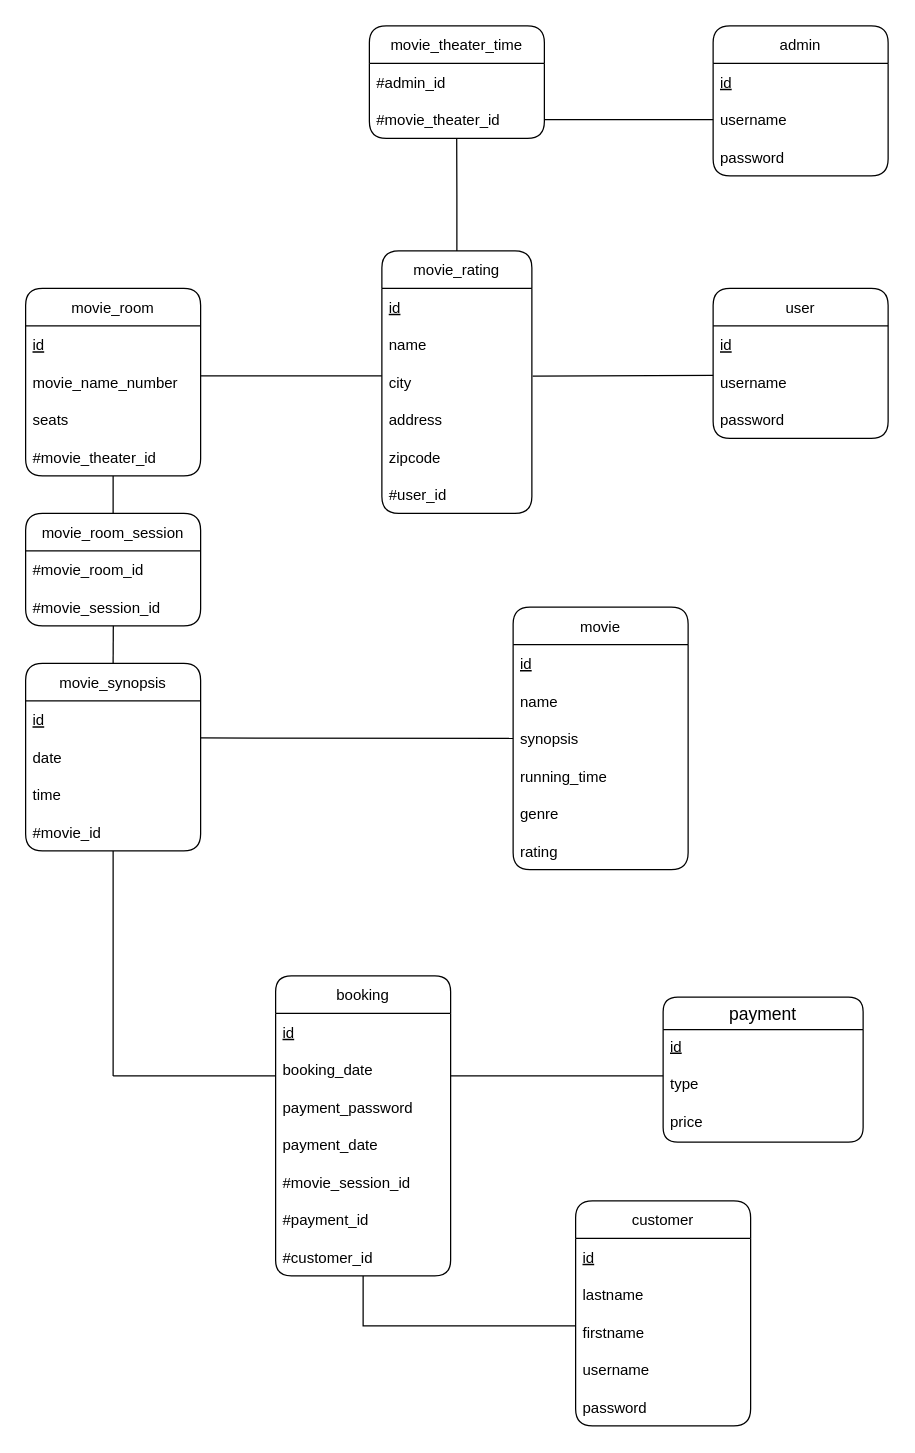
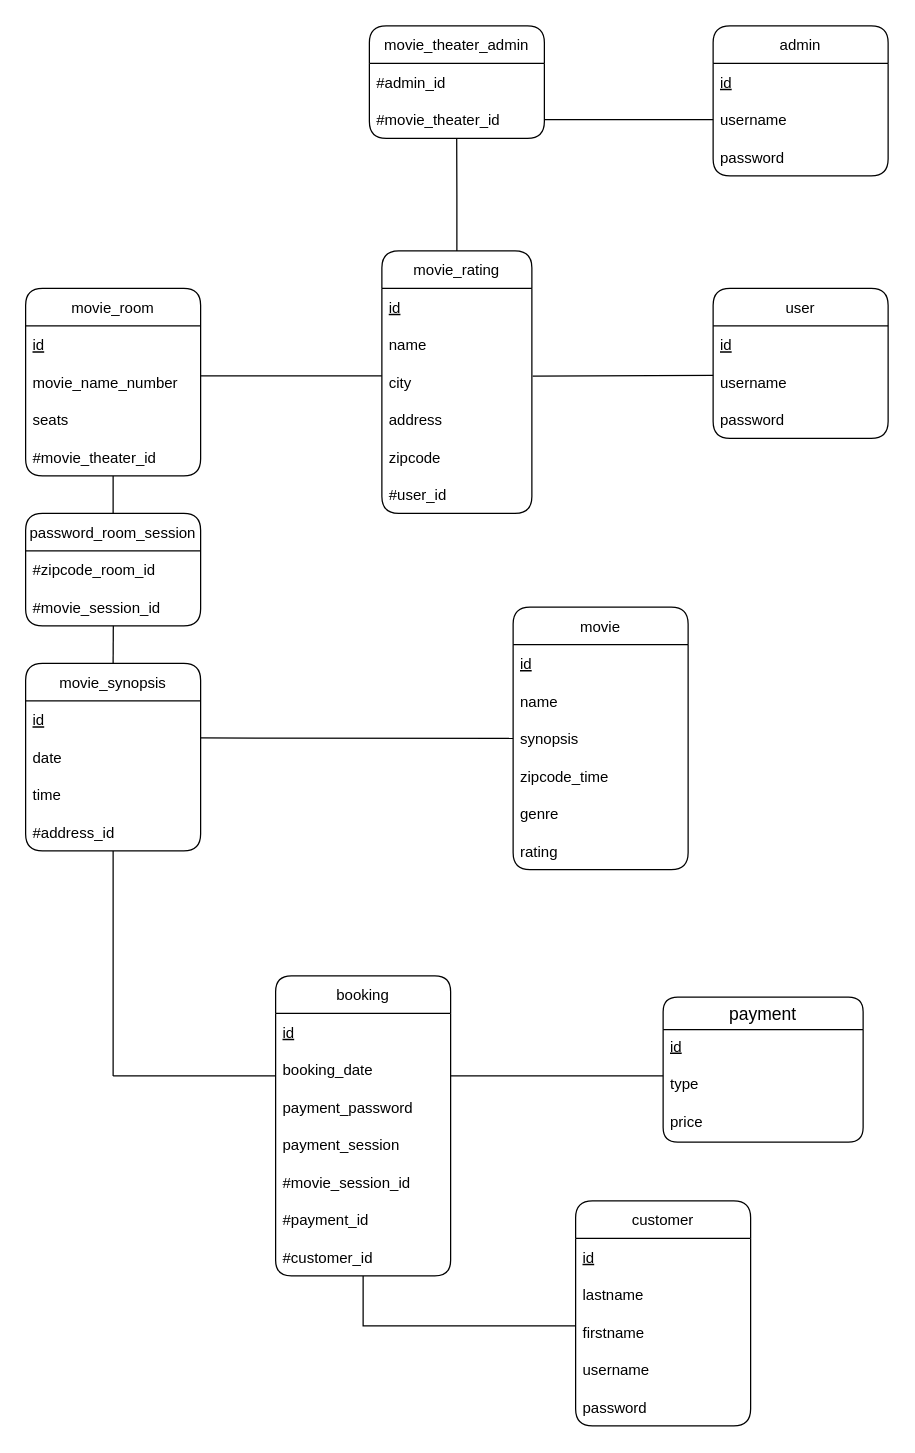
node "movie_theater_time": label "movie_theater_time" -> "movie_theater_admin"
node "movie_room_session": label "movie_room_session" -> "password_room_session"
node "#movie_room_id": label "#movie_room_id" -> "#zipcode_room_id"
node "running_time": label "running_time" -> "zipcode_time"
node "#movie_id": label "#movie_id" -> "#address_id"
node "payment_date": label "payment_date" -> "payment_session"
